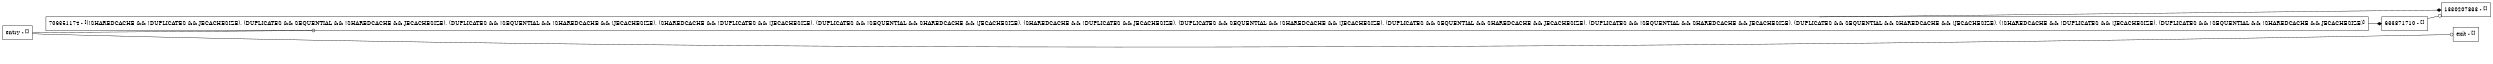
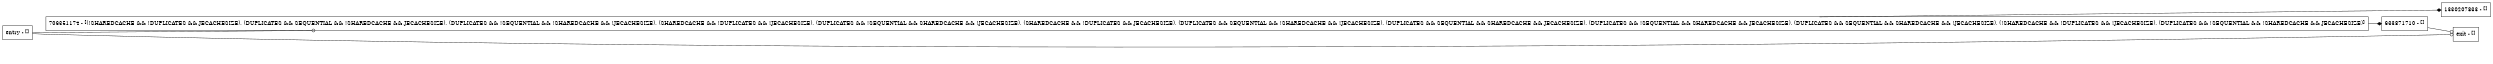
edge "633871710 - []" -> "1330207833 - []": now "633871710 - []" -> "exit - []"
